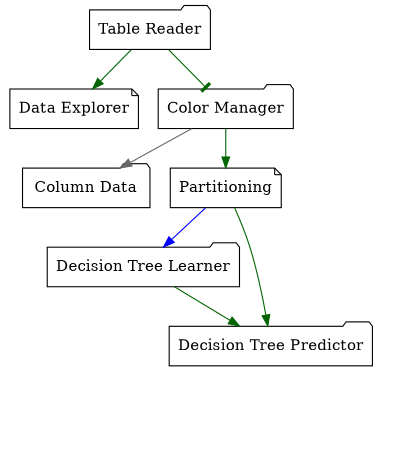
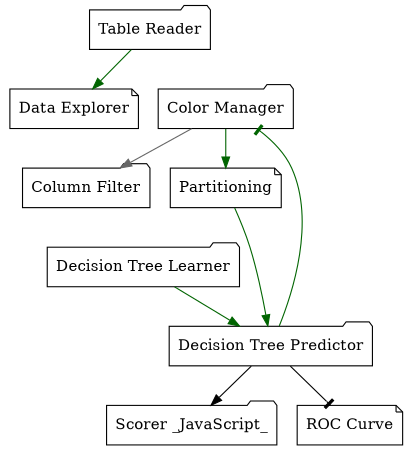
edge "Table Reader" -> "Color Manager": now "Decision Tree Predictor" -> "Color Manager"
node "Column Data": label "Column Data" -> "Column Filter"
edge "Partitioning" -> "Decision Tree Learner": removed
node "Scorer _JavaScript_": added
node "ROC Curve": added
